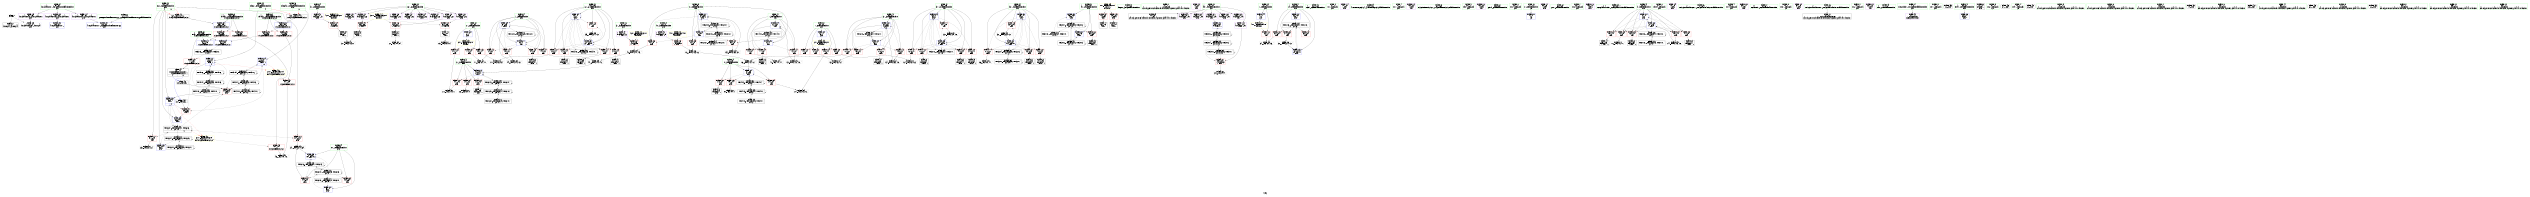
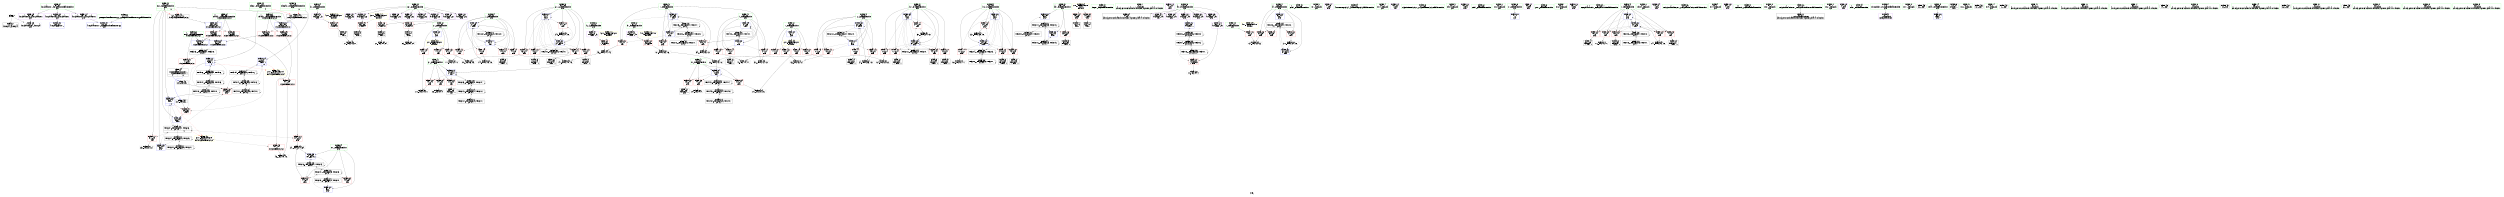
node "NodeID: 121": removed
node "NodeID: 199": removed
node "NodeID: 203": text "Glob" -> "InitD"
node "NodeID: 371": text "MR_16V_2 = PHI(MR_16V_4, MR_16V_1, )" -> "MR_16V_2 = GLOBAL(MR_16V_4, MR_16V_1, )"
